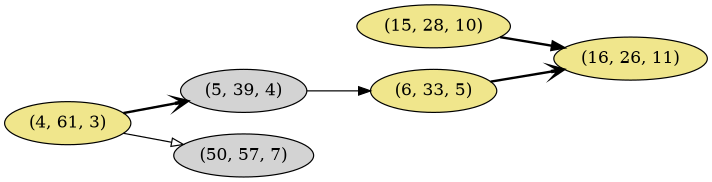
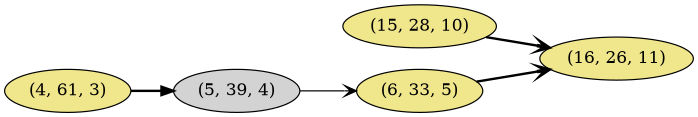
edge "(15, 28, 10)" -> "(16, 26, 11)": arrowhead normal -> vee
edge "(5, 39, 4)" -> "(6, 33, 5)": arrowhead normal -> vee
edge "(4, 61, 3)" -> "(5, 39, 4)": arrowhead vee -> normal
node "(50, 57, 7)": removed
